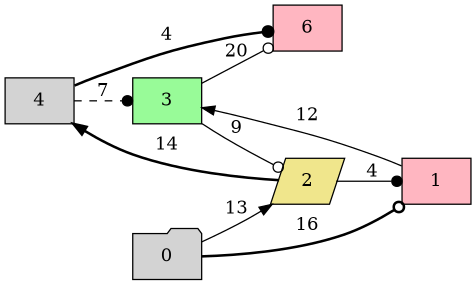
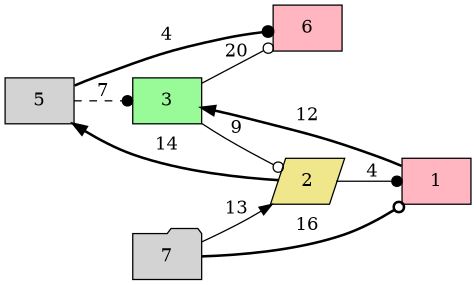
node "4": label "4" -> "5"
edge "1" -> "3": style solid -> bold
node "0": label "0" -> "7"
